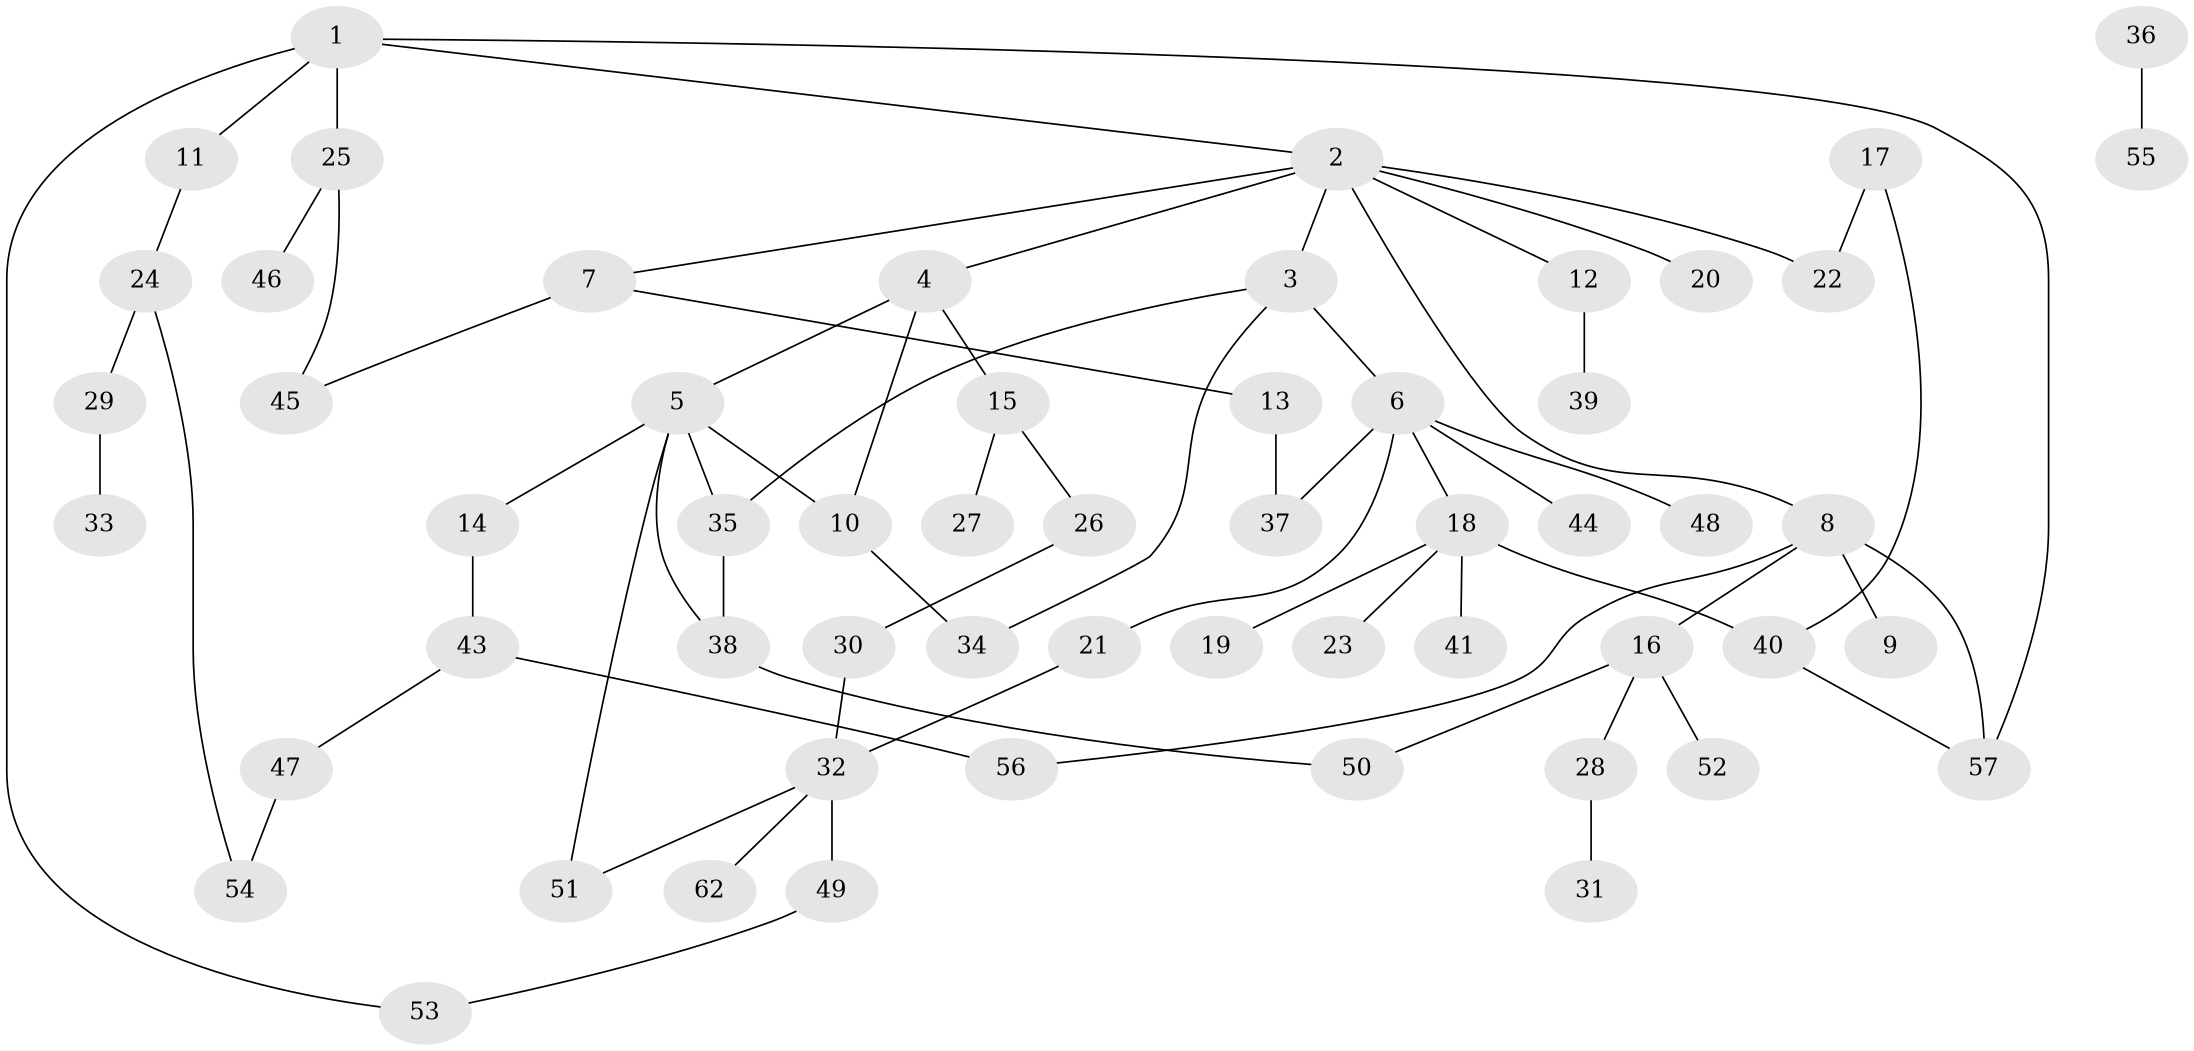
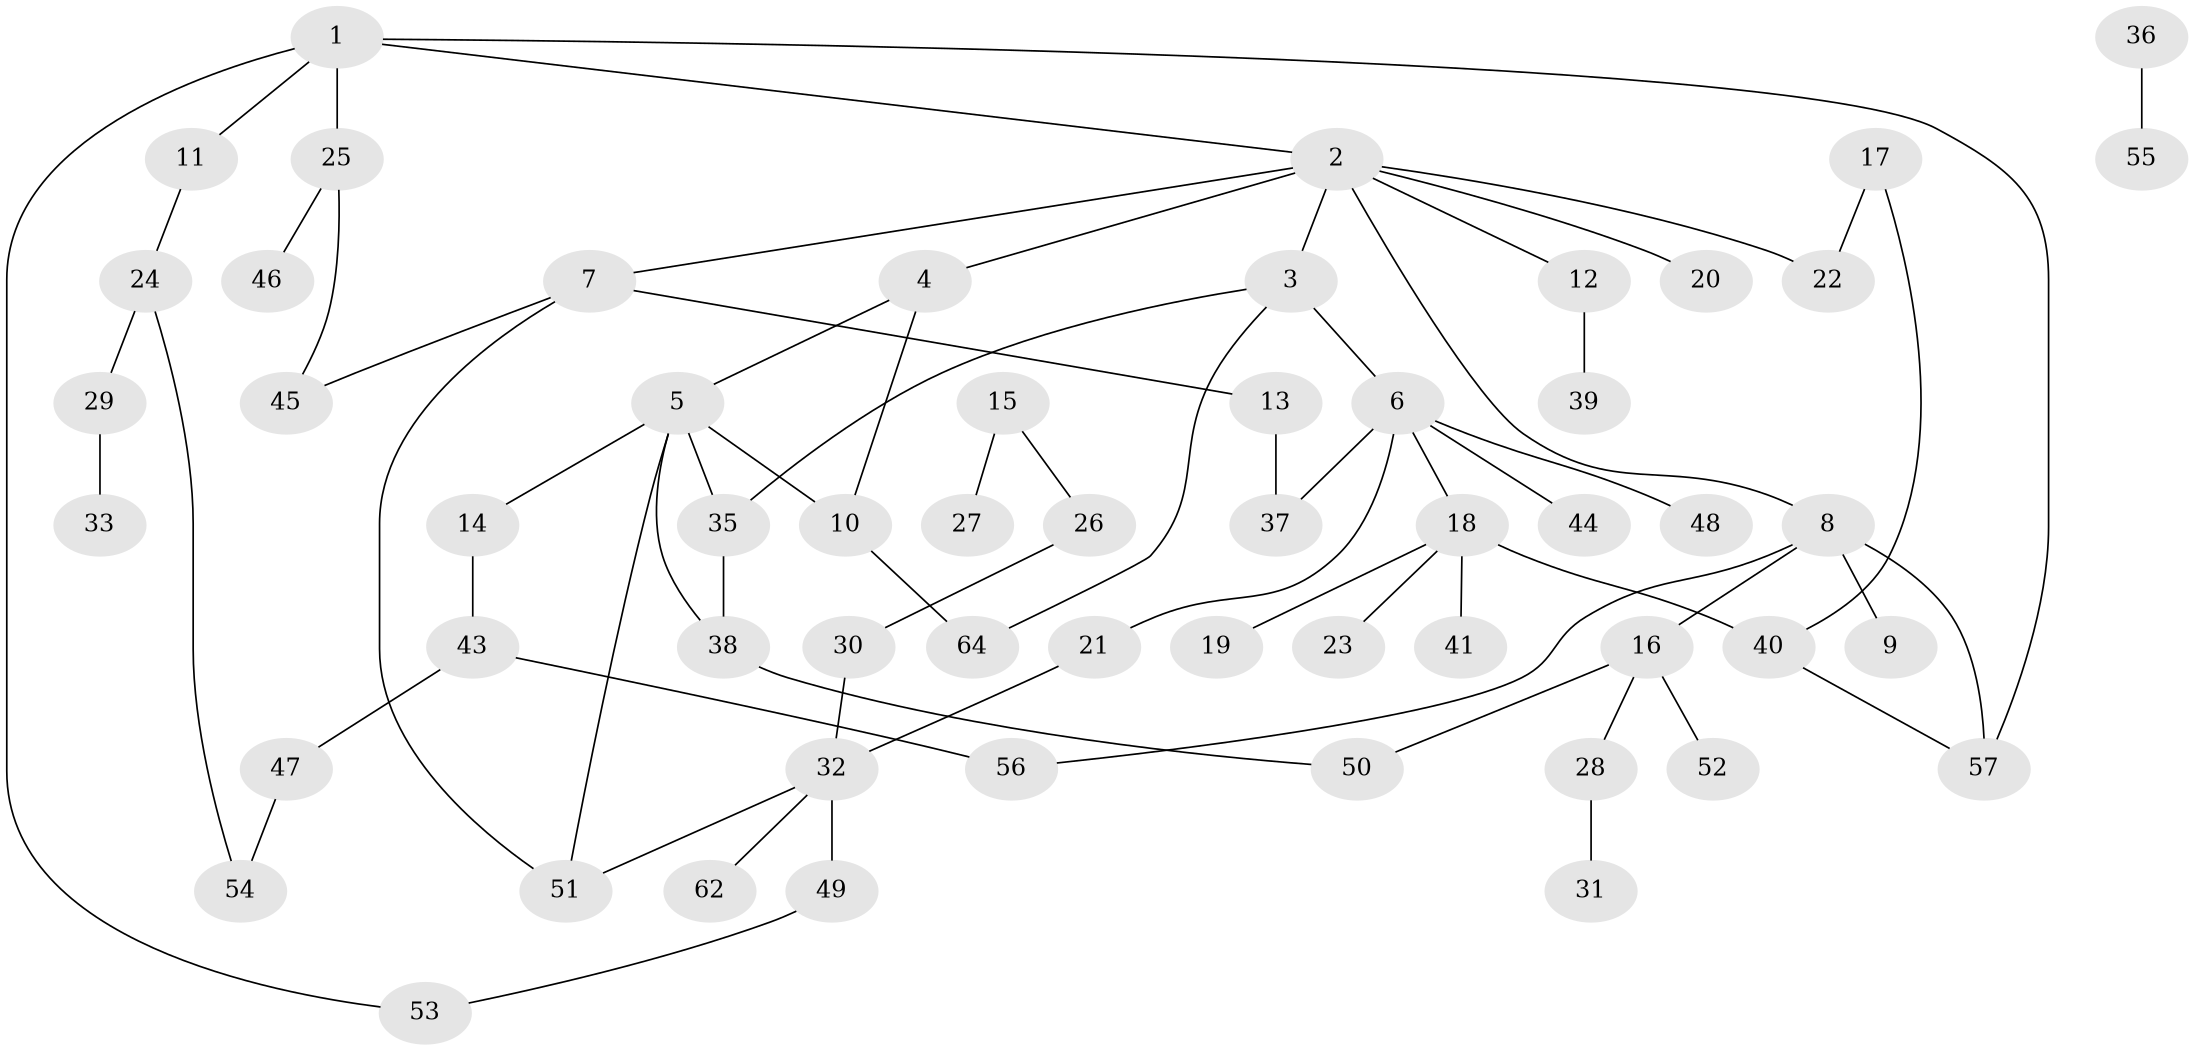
edge "4" -- "15": removed
edge "7" -- "51": added
node "34": label "34" -> "64"
